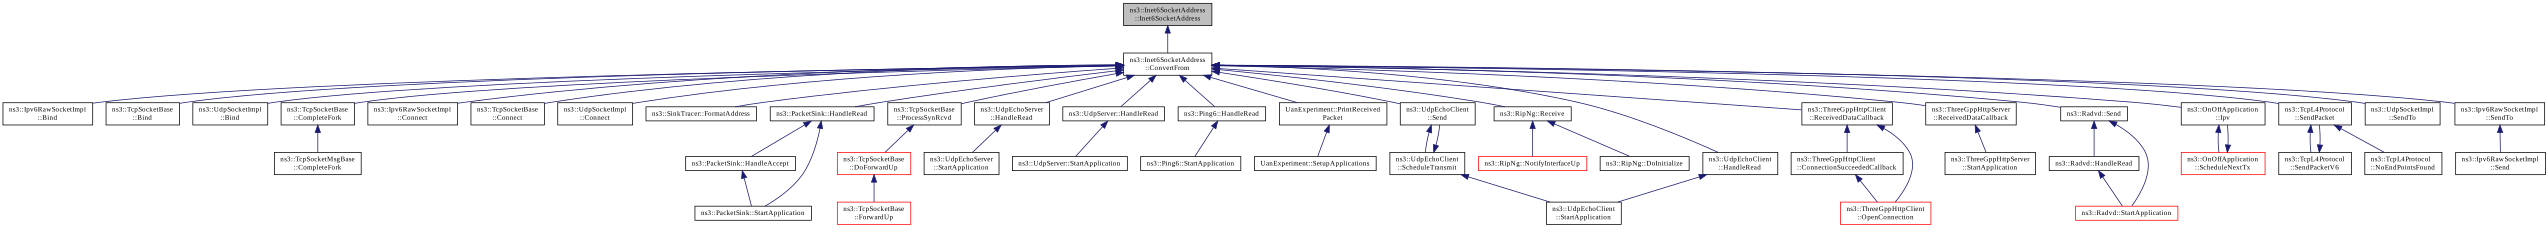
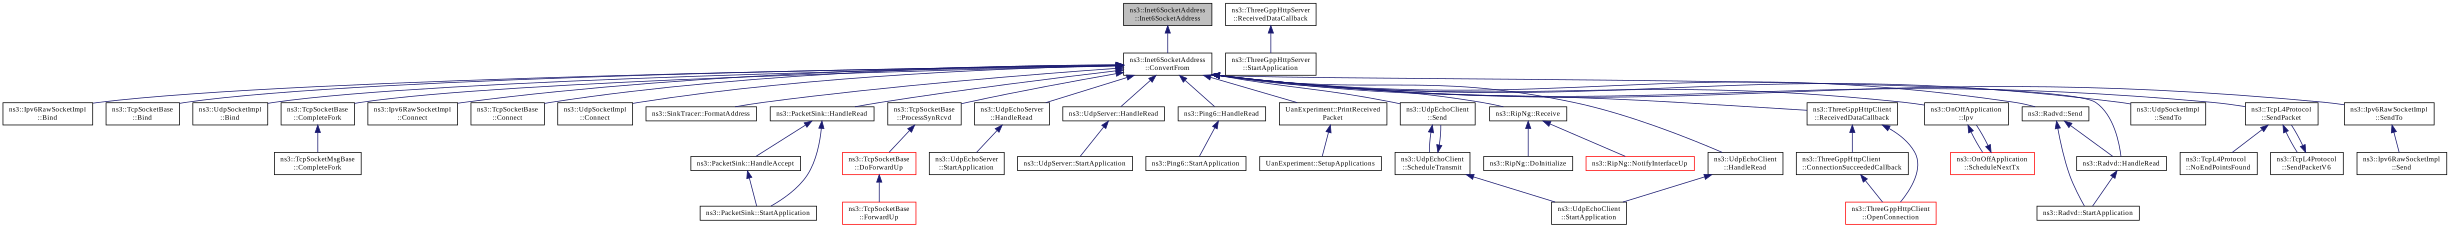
edge "ns3::ThreeGppHttpServer ::ReceivedDataCallback" -> "ns3::Inet6SocketAddress ::ConvertFrom": now "ns3::Radvd::HandleRead" -> "ns3::Inet6SocketAddress ::ConvertFrom"
node "ns3::Radvd::StartApplication": color red -> black
